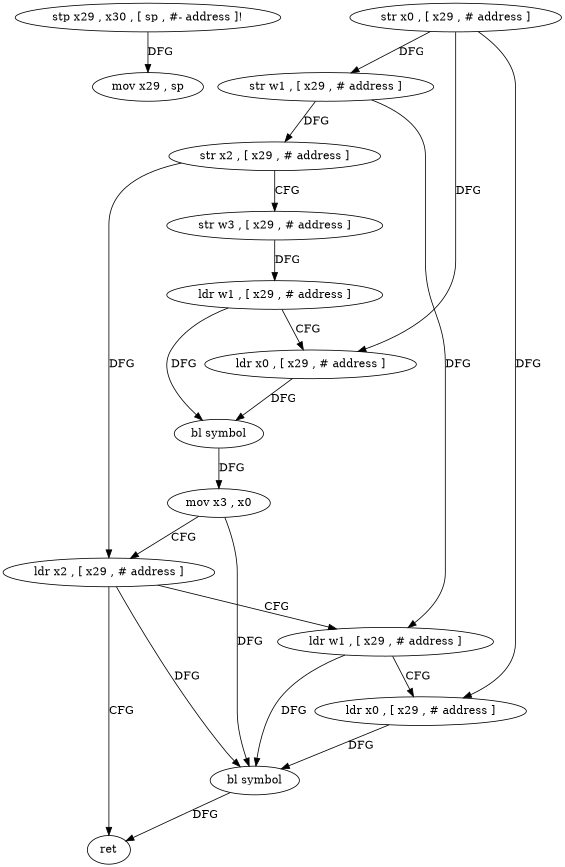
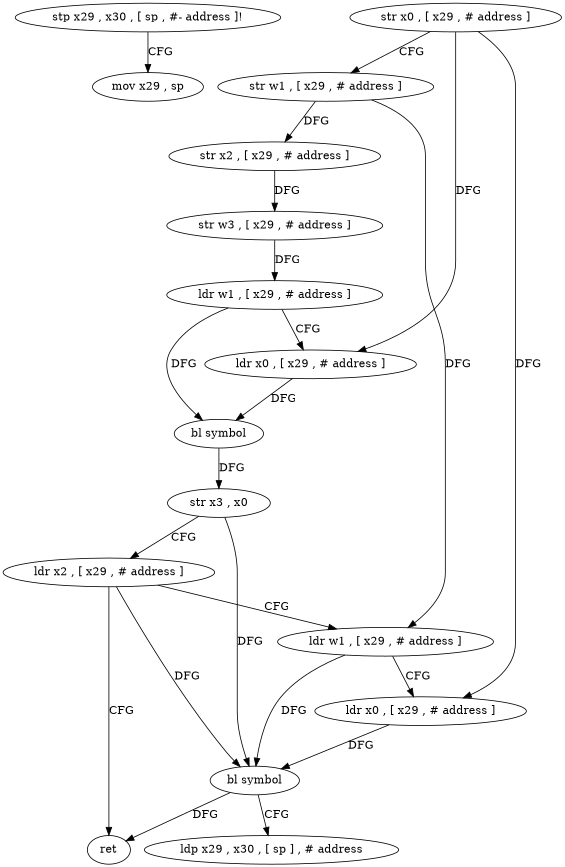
edge "stp x29 , x30 , [ sp , #- address ]!" -> "mov x29 , sp": label "DFG" -> "CFG"
edge "str x0 , [ x29 , # address ]" -> "str w1 , [ x29 , # address ]": label "DFG" -> "CFG"
edge "str x2 , [ x29 , # address ]" -> "str w3 , [ x29 , # address ]": label "CFG" -> "DFG"
edge "str x2 , [ x29 , # address ]" -> "ldr x2 , [ x29 , # address ]": removed, label "DFG"
node "mov x3 , x0": label "mov x3 , x0" -> "str x3 , x0"
node "ldp x29 , x30 , [ sp ] , # address": added
